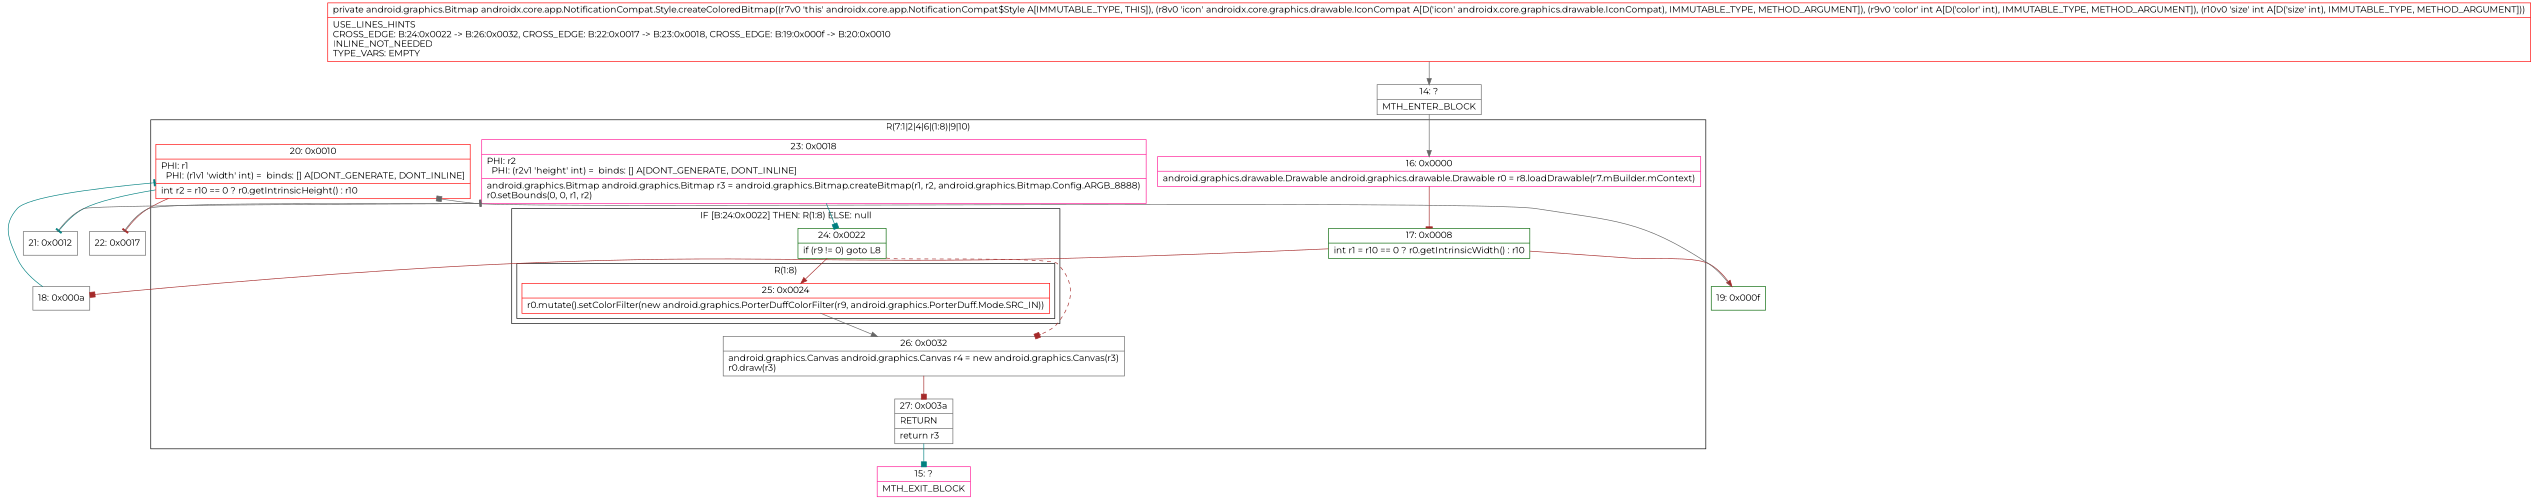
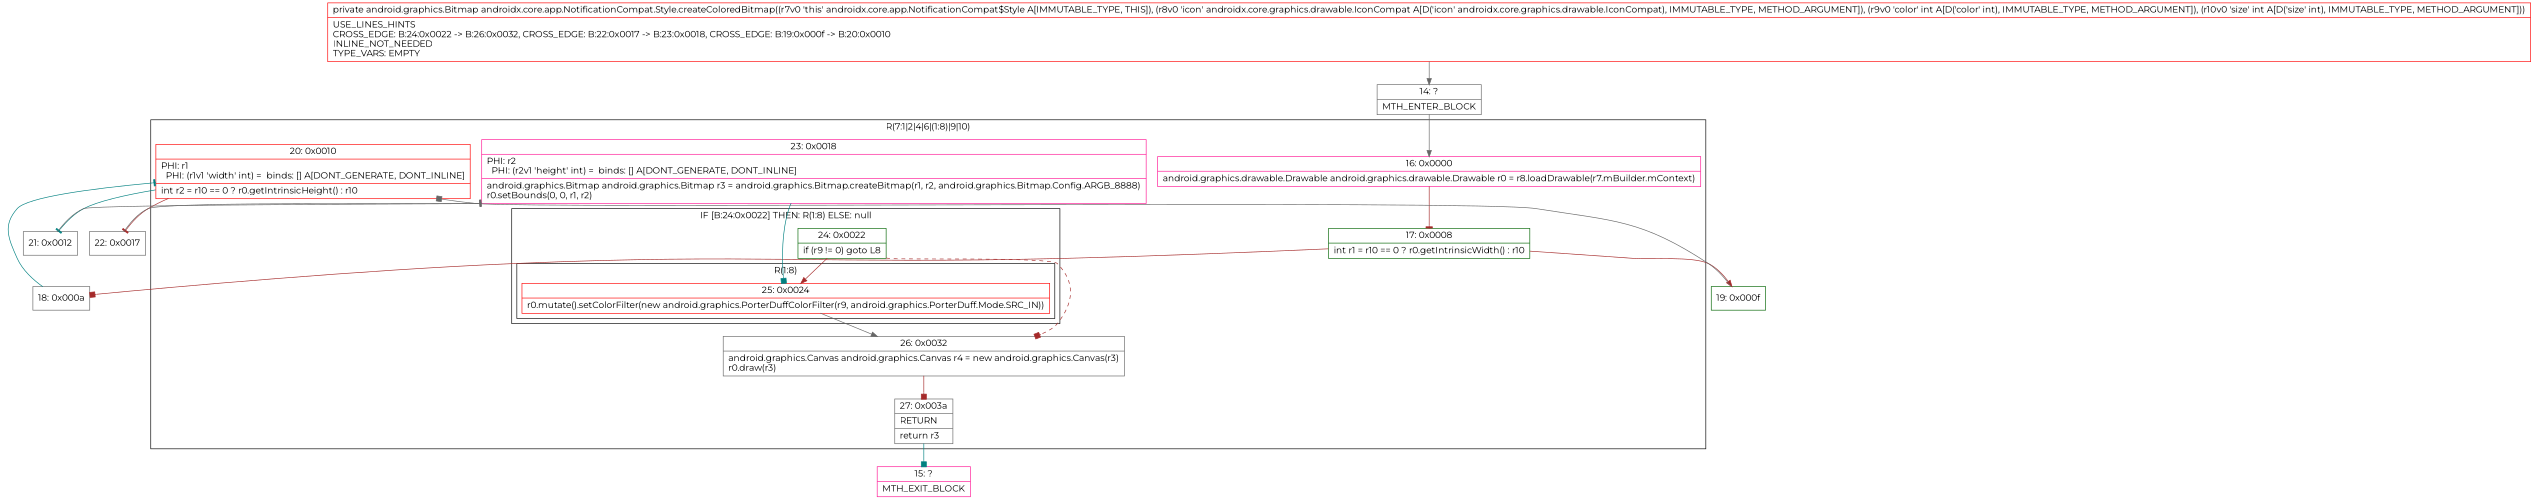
edge "23: 0x0018" -> "24: 0x0022": now "23: 0x0018" -> "25: 0x0024"
